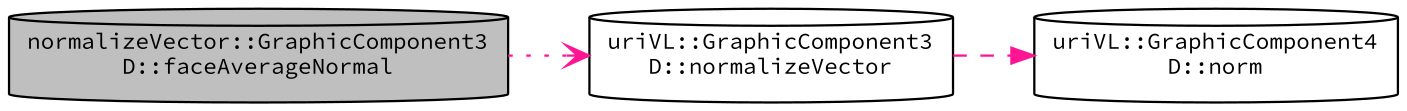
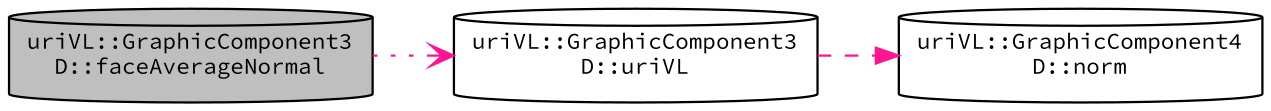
node "normalizeVector::GraphicComponent3 D::faceAverageNormal": label "normalizeVector::GraphicComponent3 D::faceAverageNormal" -> "uriVL::GraphicComponent3 D::faceAverageNormal"
node "uriVL::GraphicComponent3 D::normalizeVector": label "uriVL::GraphicComponent3 D::normalizeVector" -> "uriVL::GraphicComponent3 D::uriVL"
